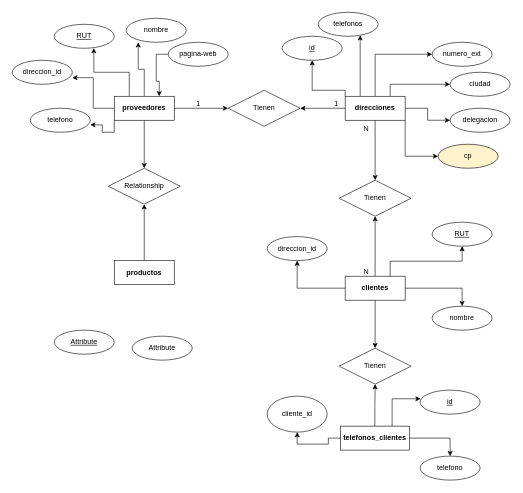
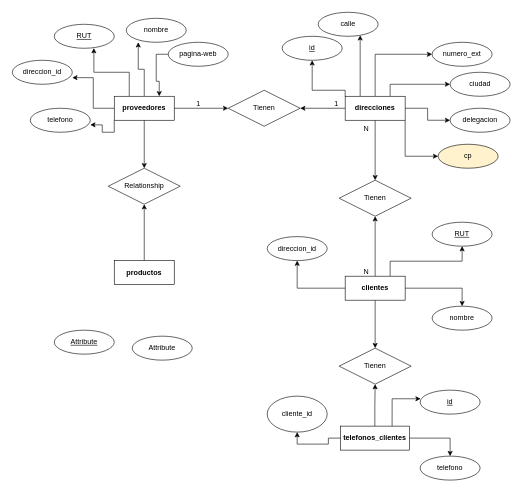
node "telefonos": label "telefonos" -> "calle"
